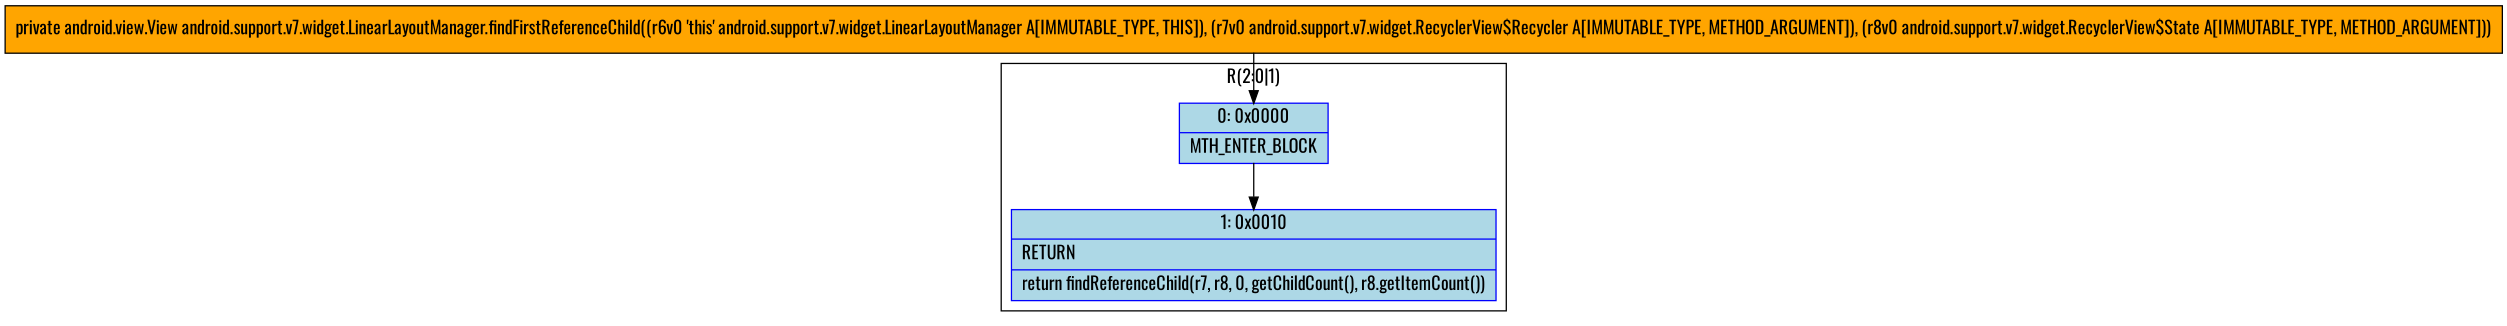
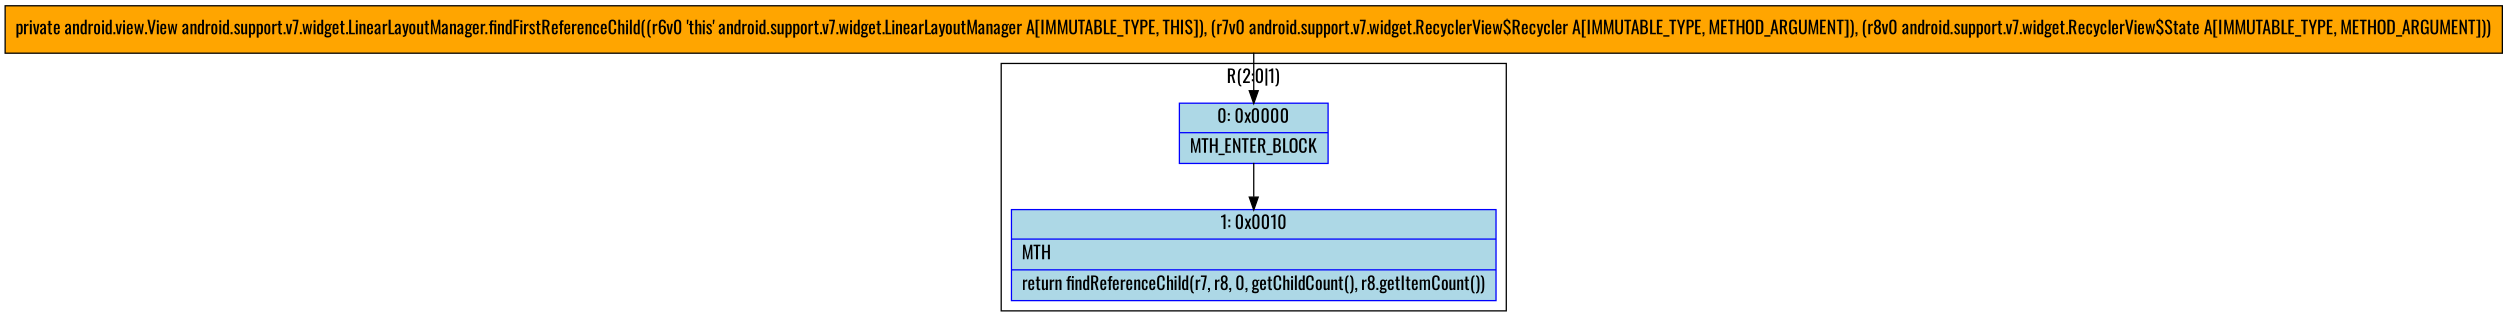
node "1: 0x0010": text "RETURN" -> "MTH"
